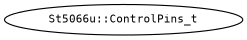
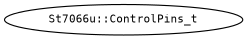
node "St5066u::ControlPins_t": label "St5066u::ControlPins_t" -> "St7066u::ControlPins_t"
